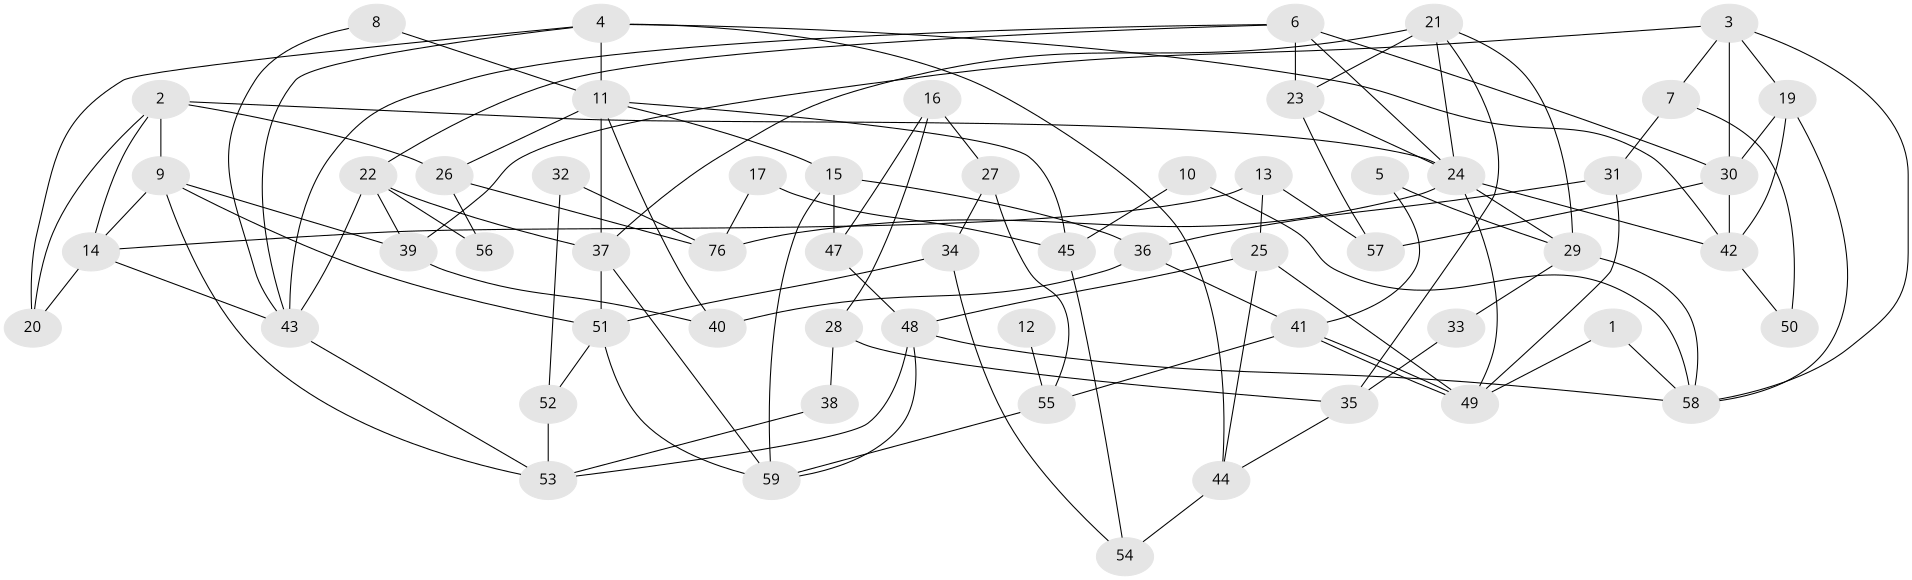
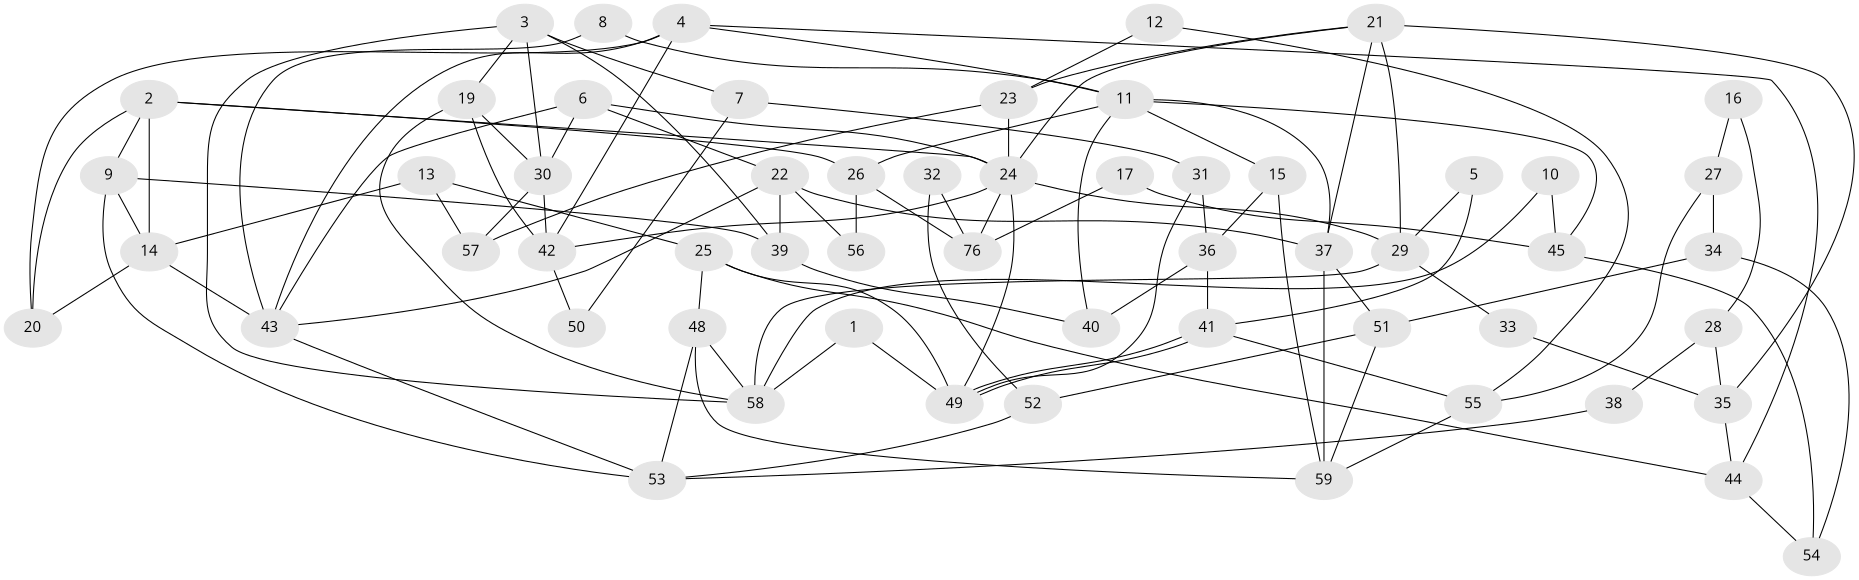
edge "6" -- "23": now "12" -- "23"
node "47": removed
edge "9" -- "51": removed
